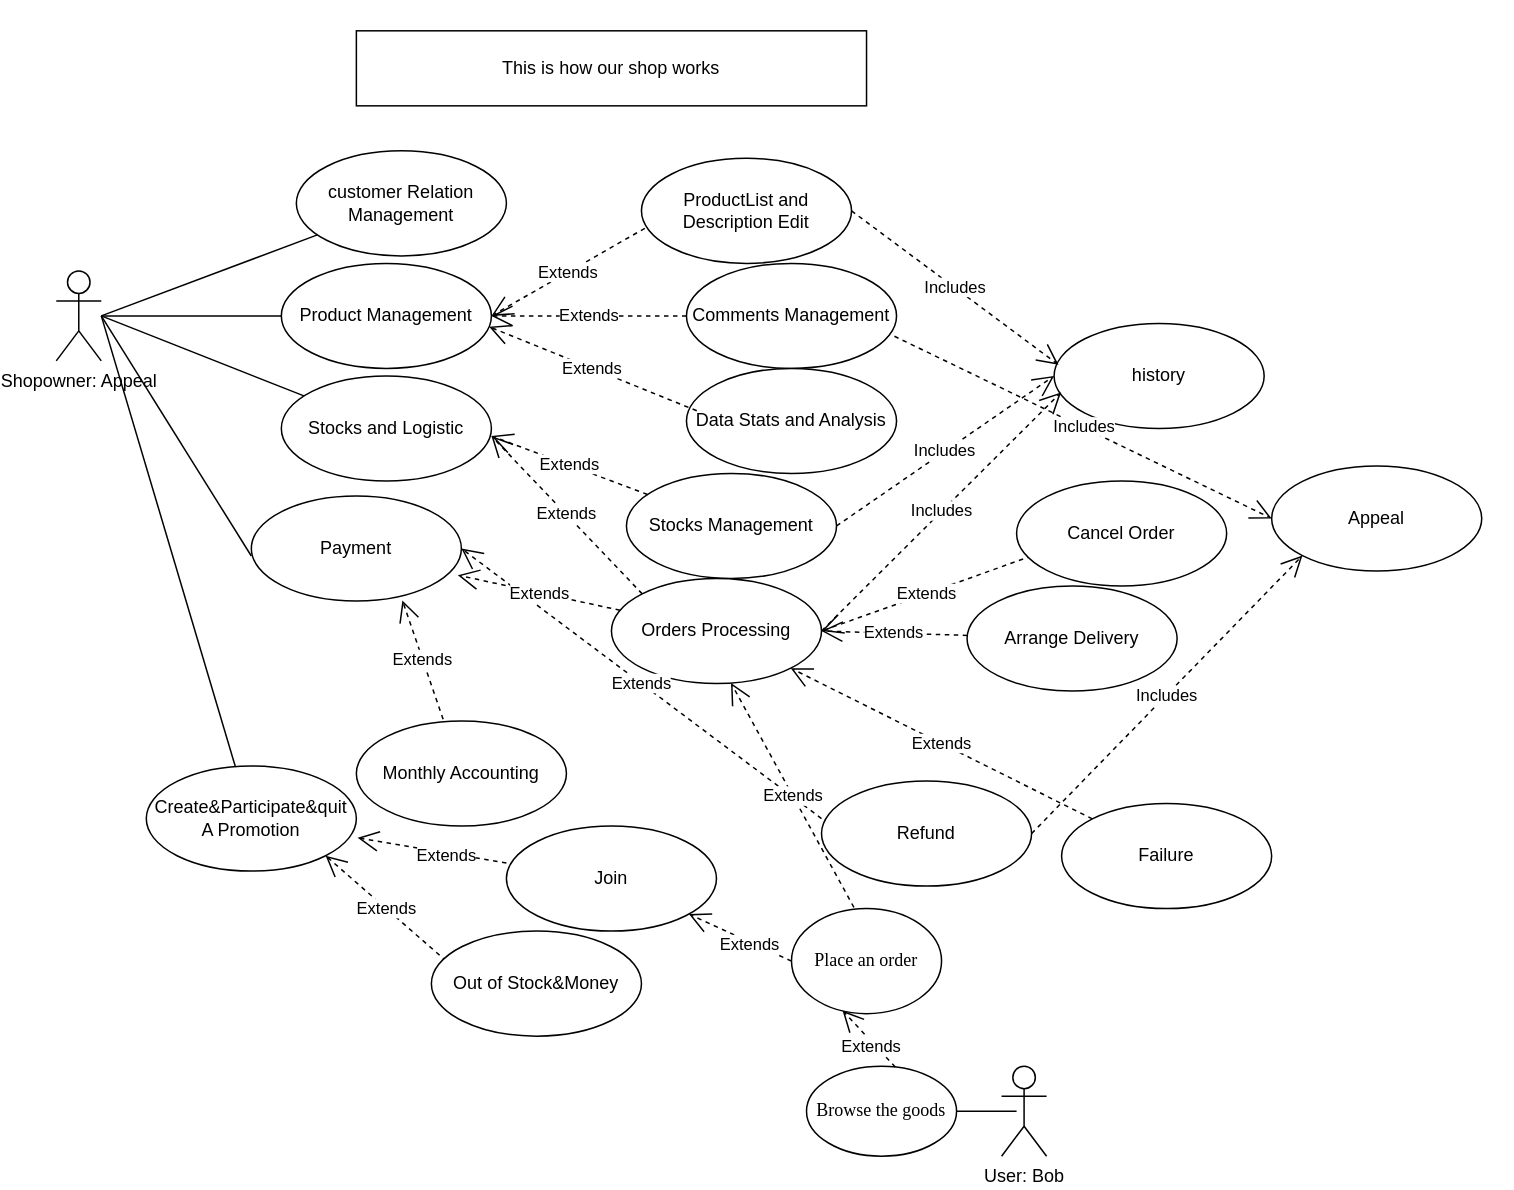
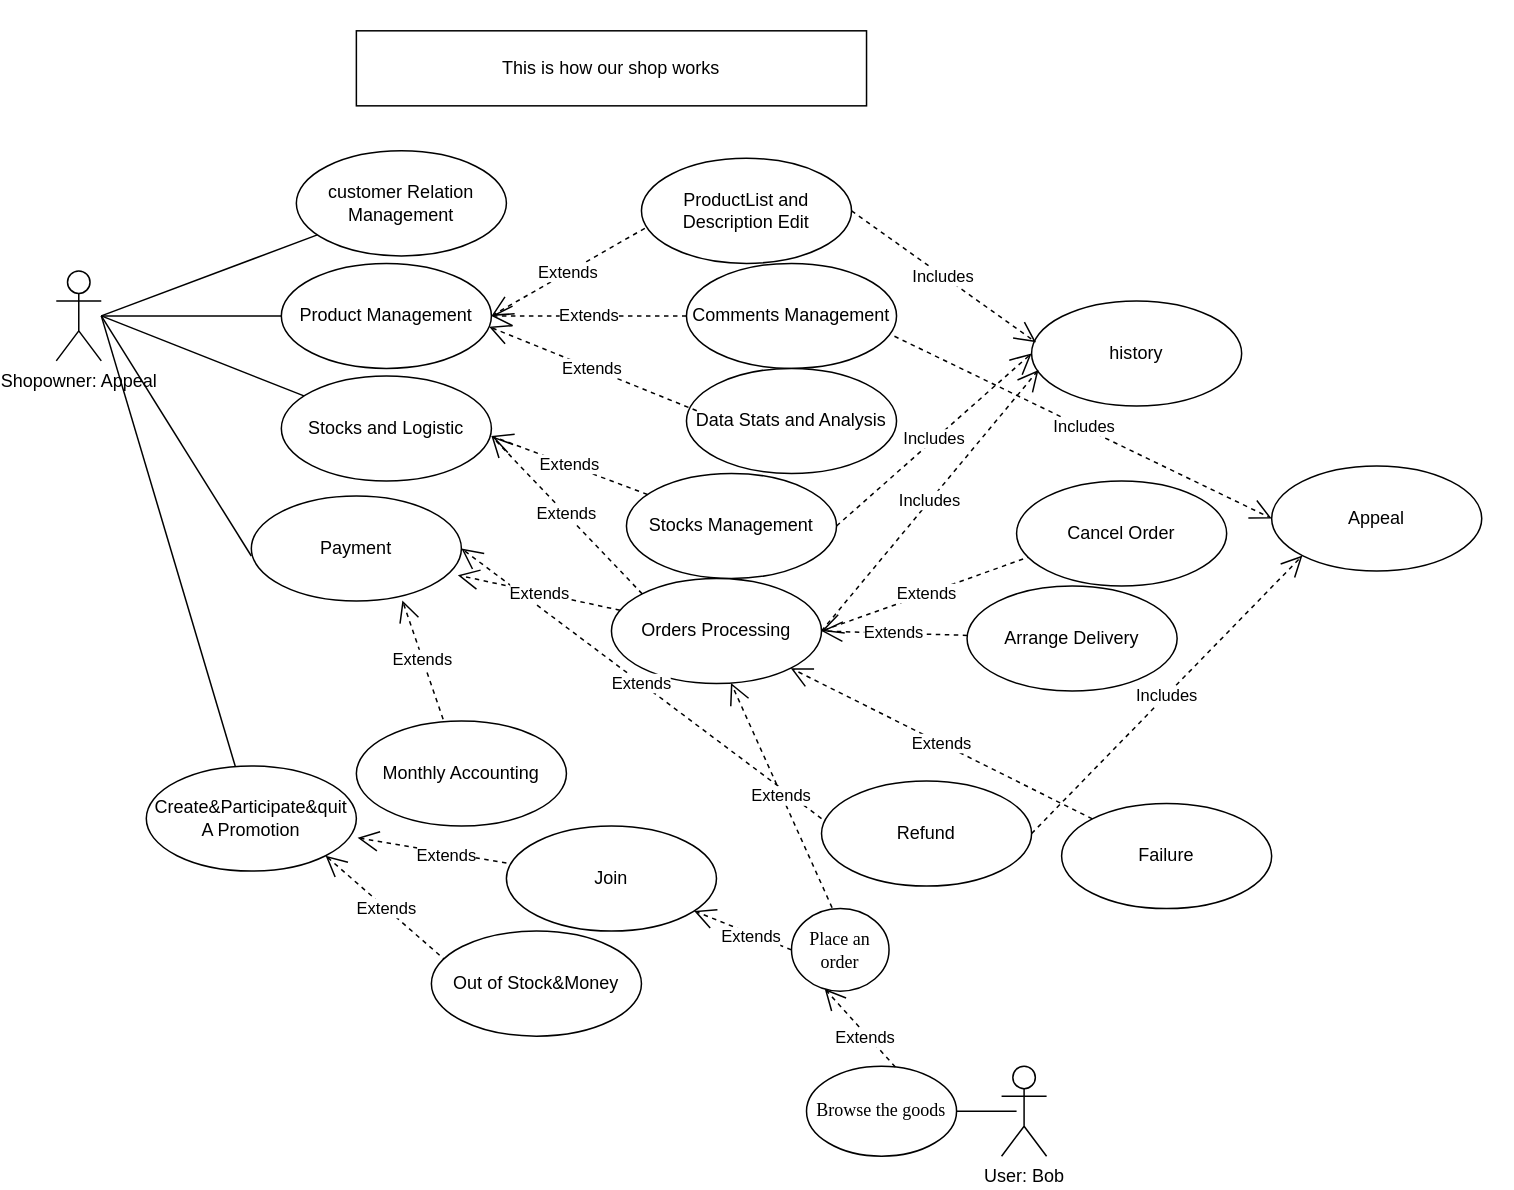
node "history": moved (1159, 376) -> (1136, 353)
node "Place an order": size 150x105 -> 98x83
